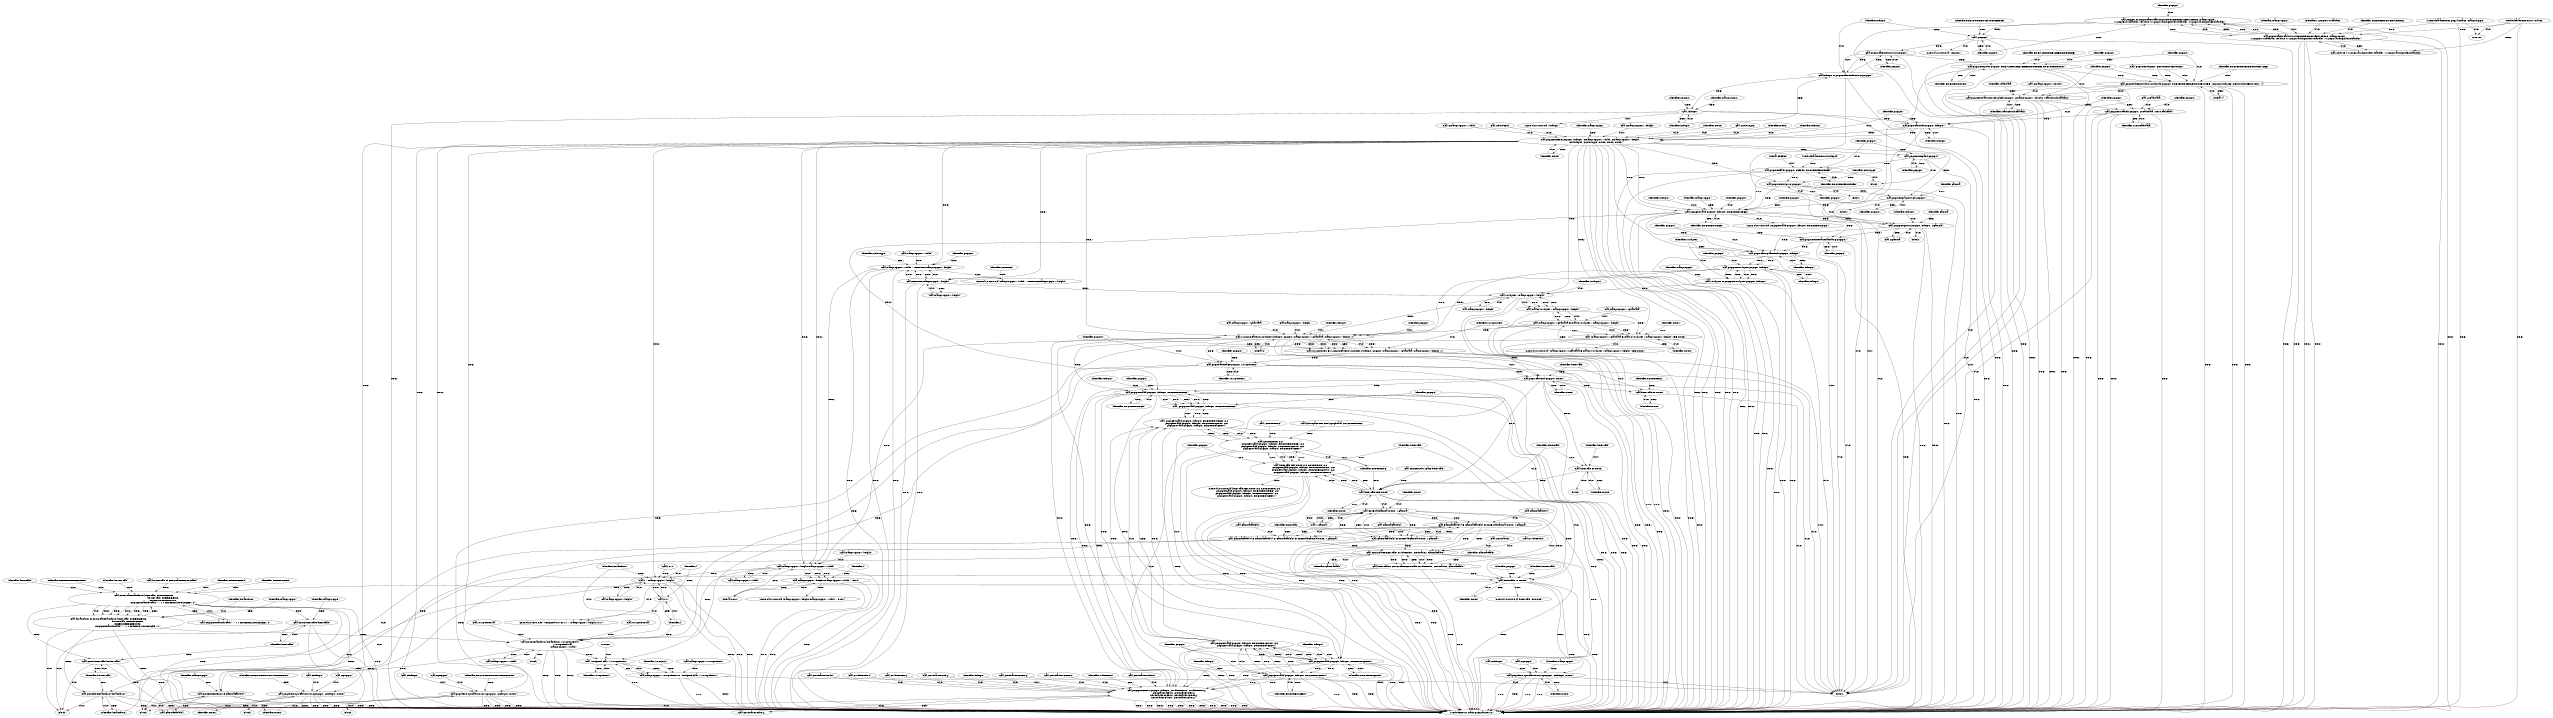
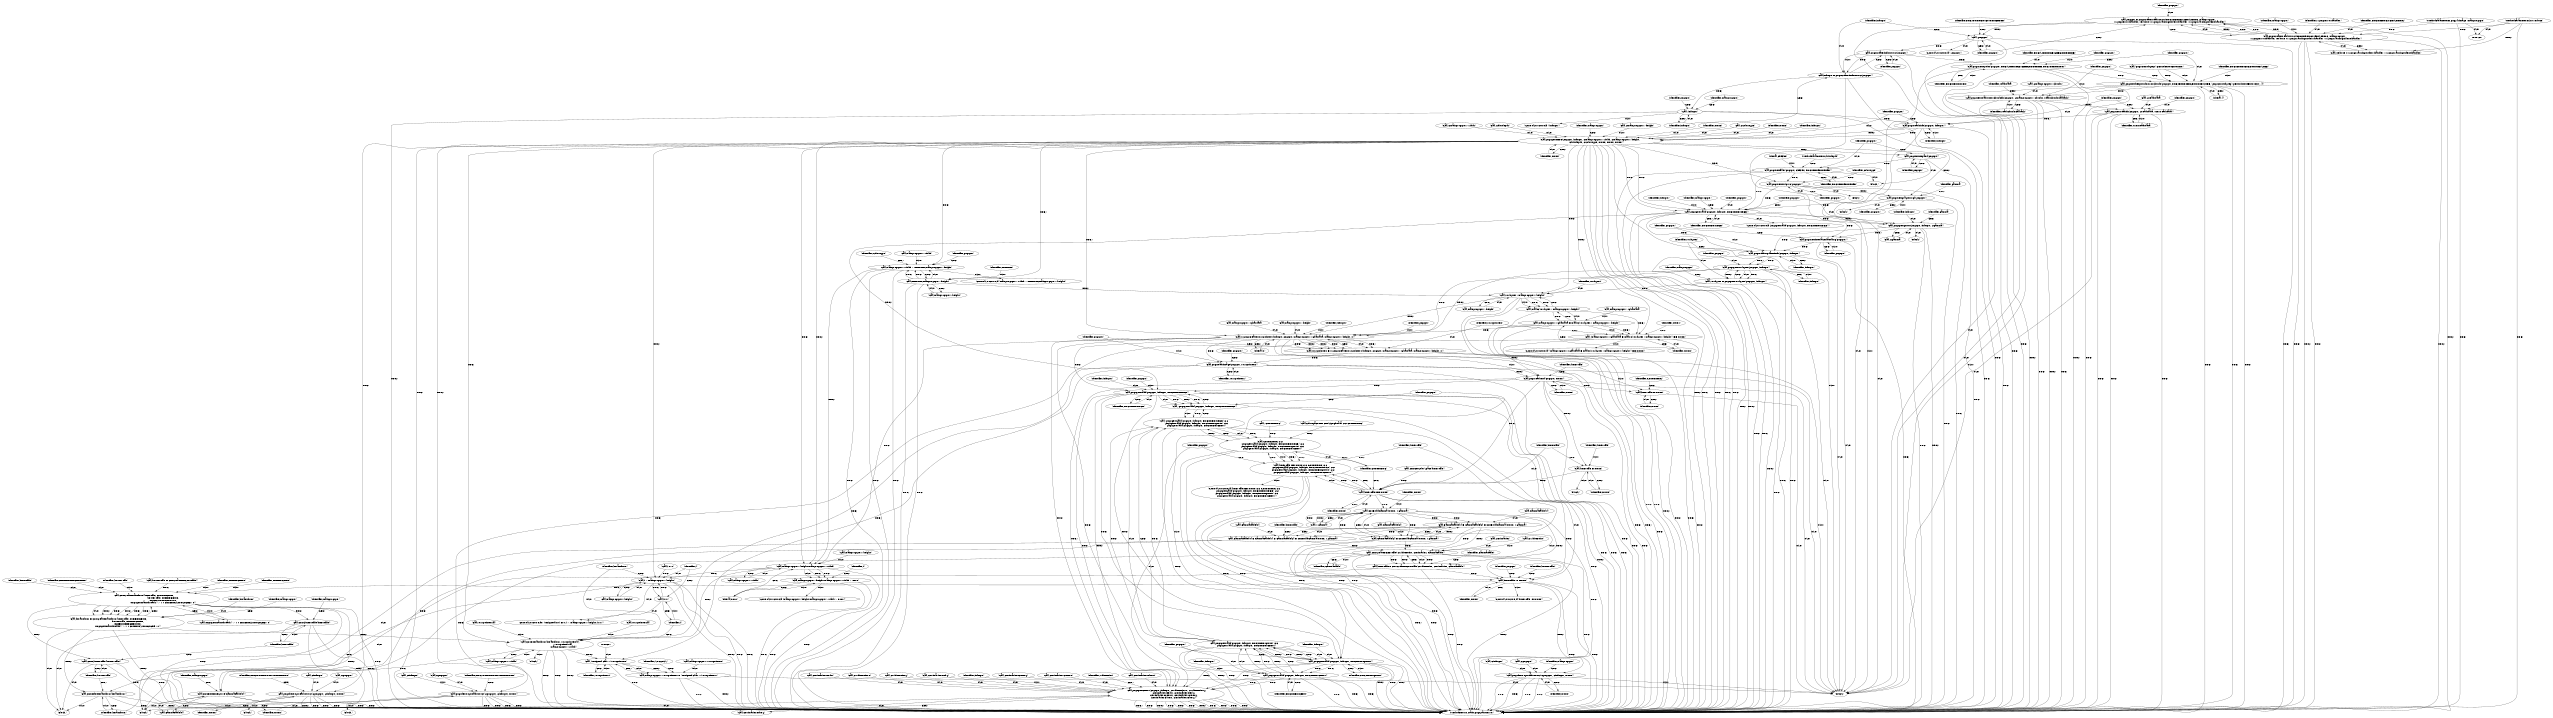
edge "(Call,hInProfile == NULL)" -> "(Call,cmsBuildGamma(NULL, 1/gamma))": label "AST: " -> "DDG: "
